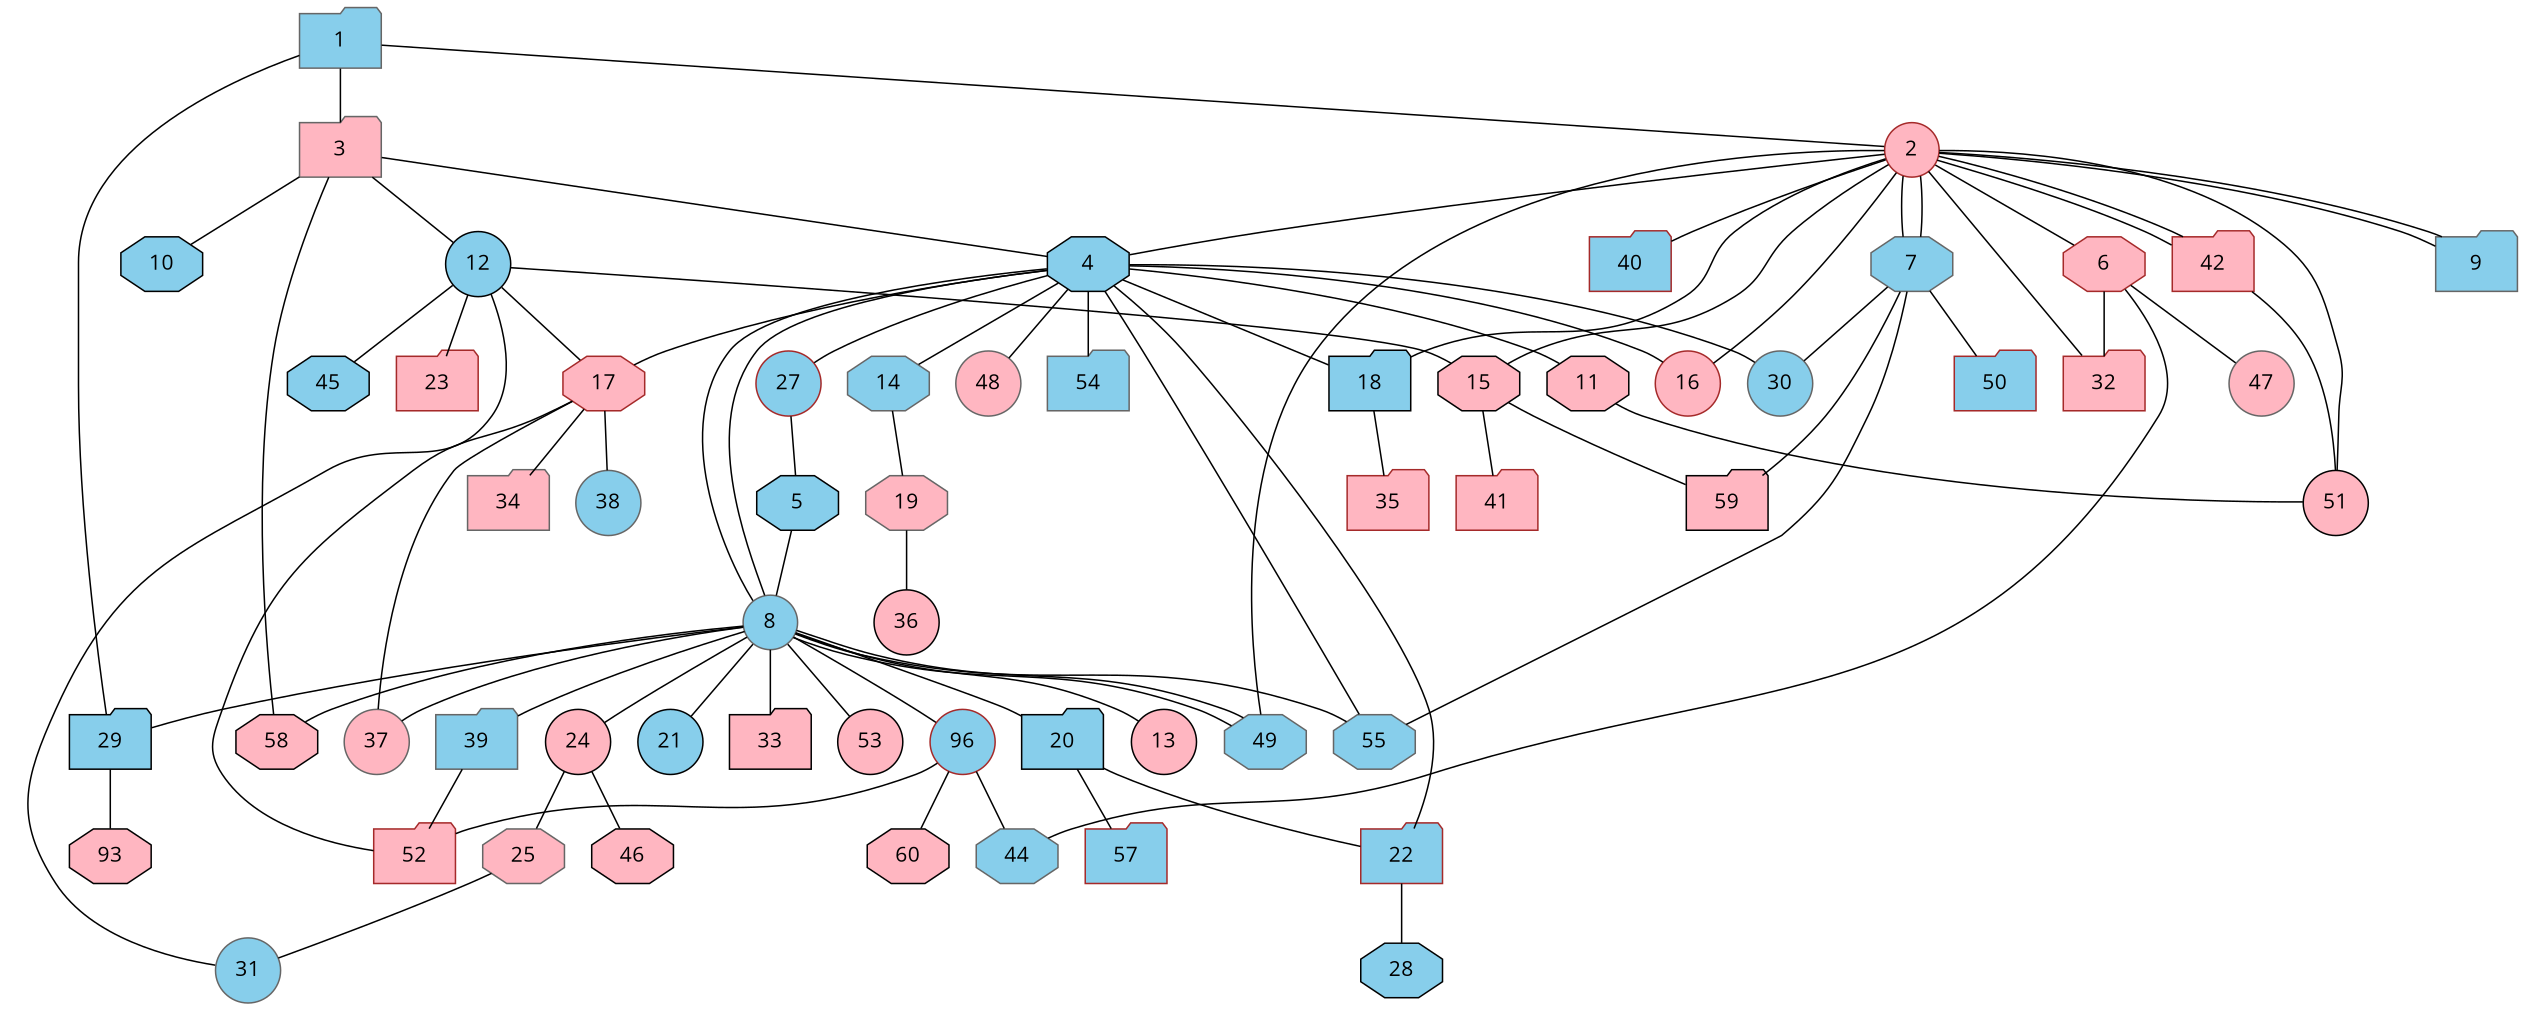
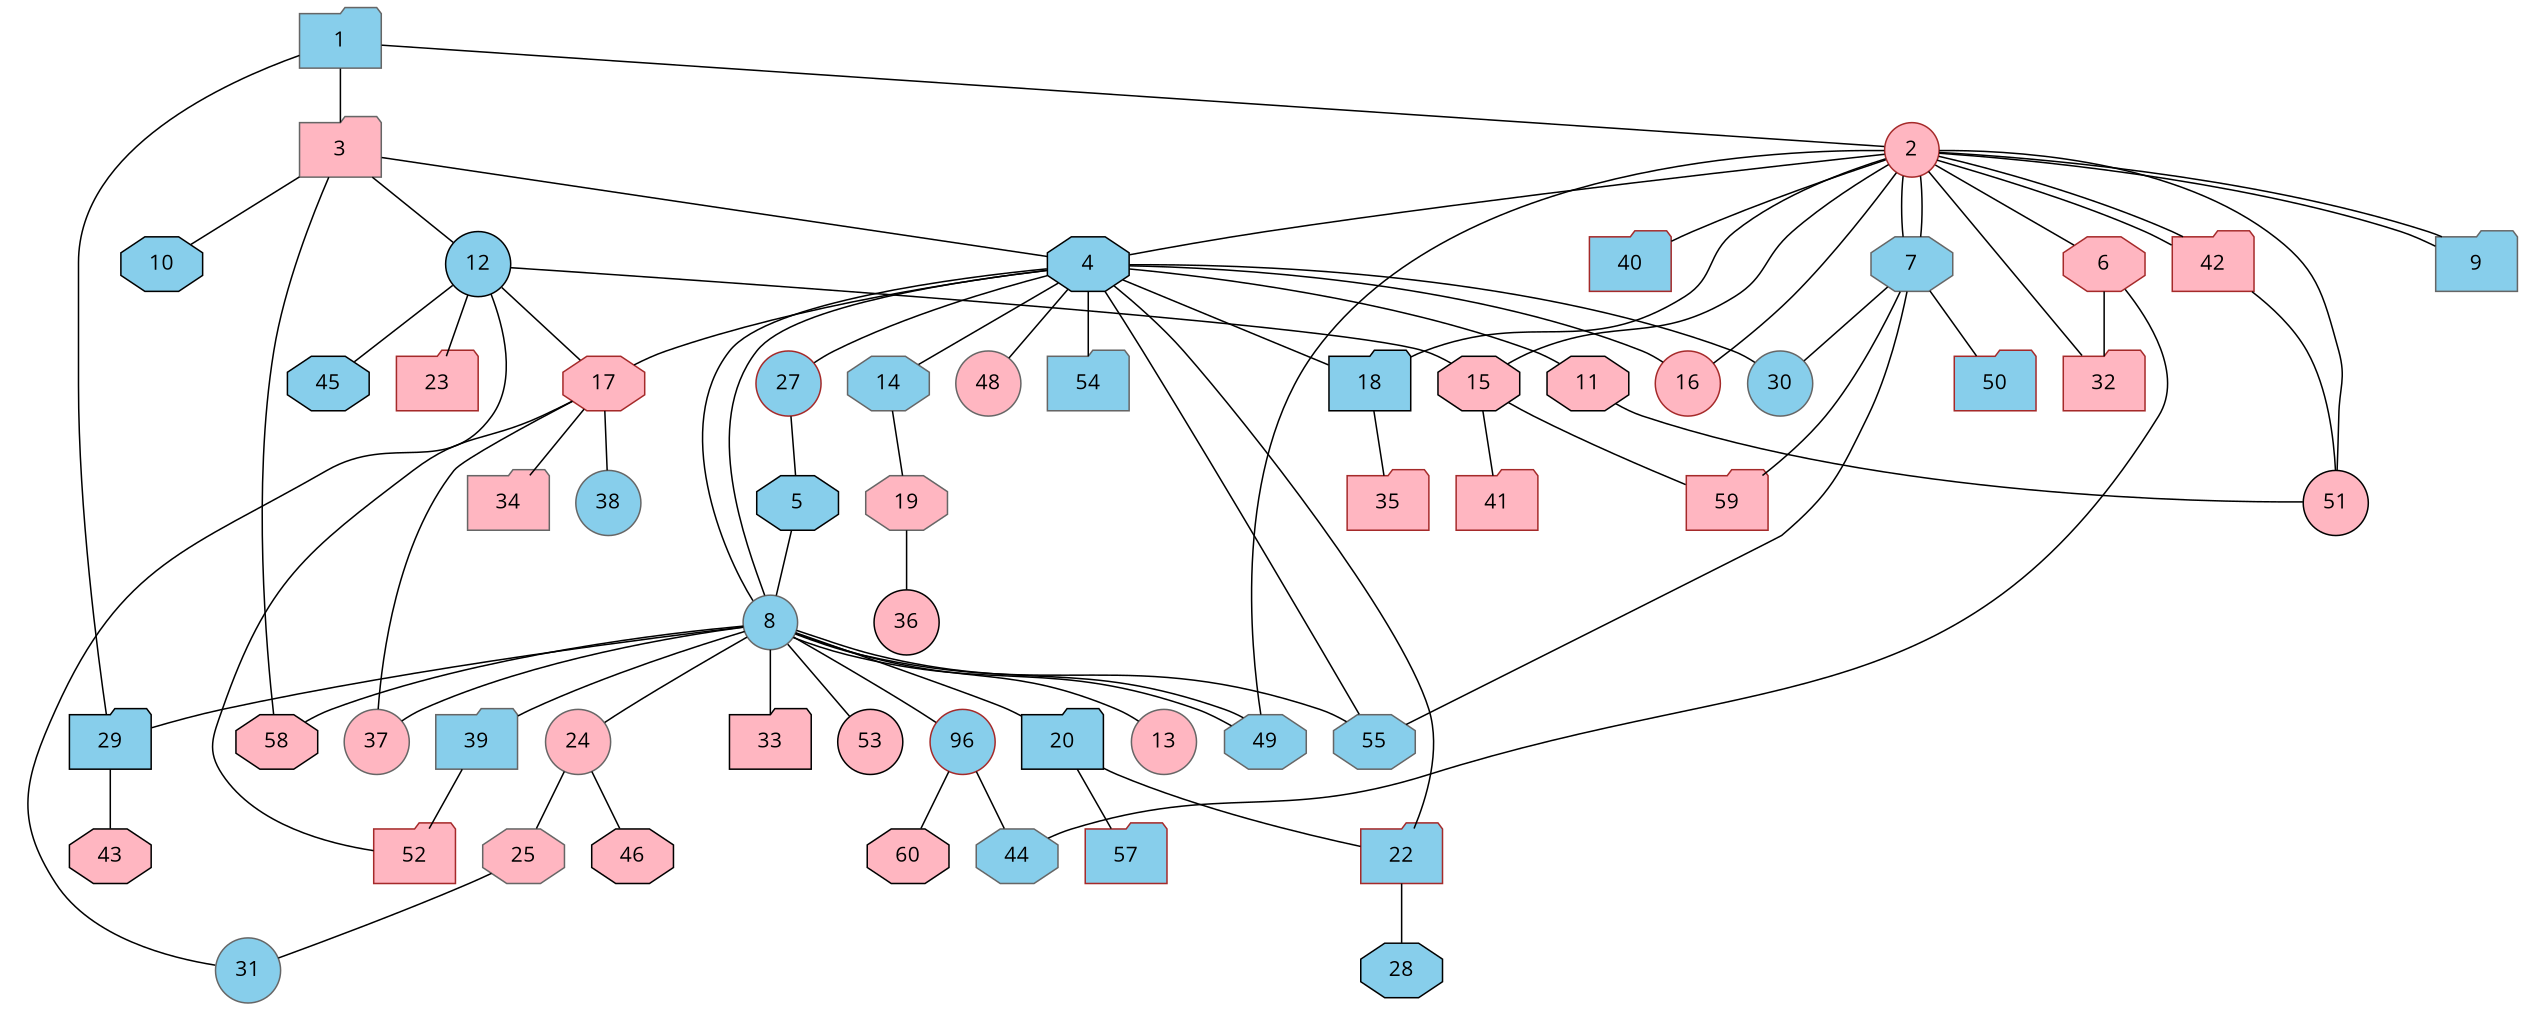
node "47": removed
node "59": color black -> brown
node "24": color black -> gray40
node "21": removed
node "13": color black -> gray40
edge "96" -- "52": removed
node "93": label "93" -> "43"
